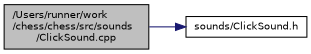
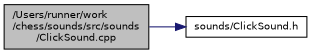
node "/Users/runner/work /chess/chess/src/sounds /ClickSound.cpp": label "/Users/runner/work /chess/chess/src/sounds /ClickSound.cpp" -> "/Users/runner/work /chess/sounds/src/sounds /ClickSound.cpp"
